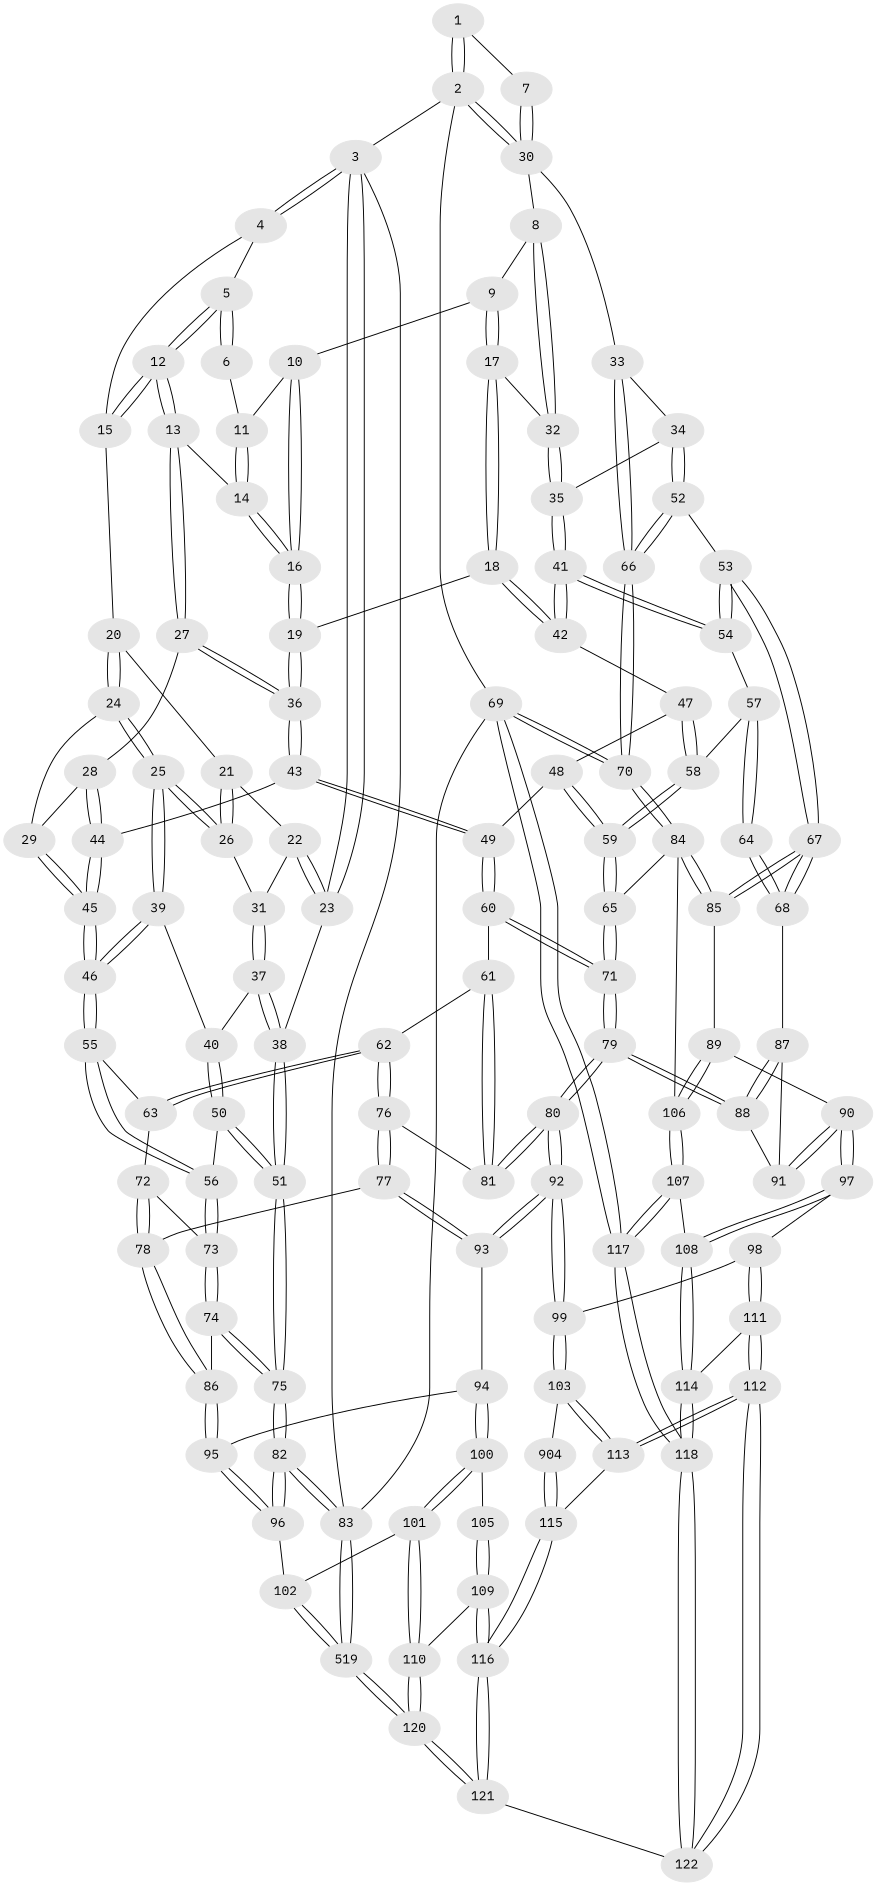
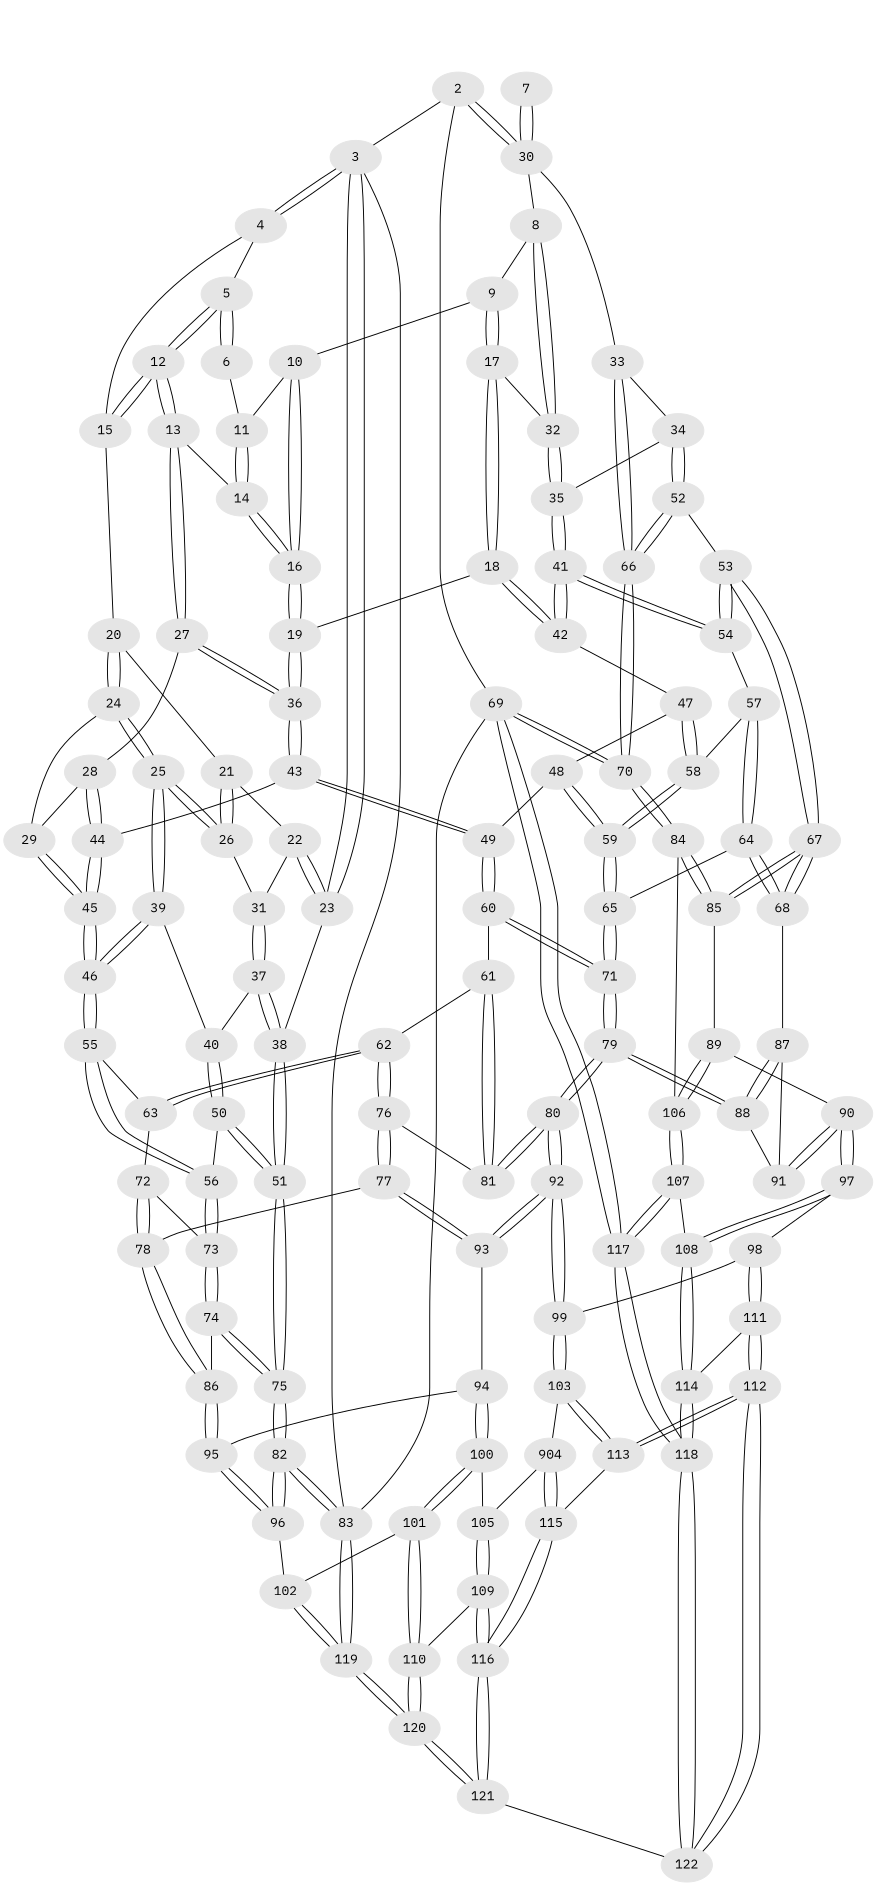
node "1": removed
edge "84" -- "65": now "64" -- "65"
edge "904" -- "105": added
node "519": label "519" -> "119"
